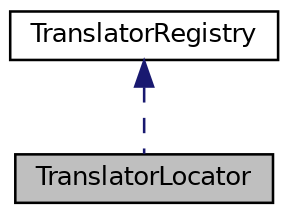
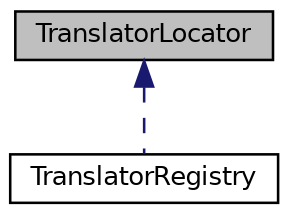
edge "TranslatorLocator" -> "TranslatorRegistry": reversed
